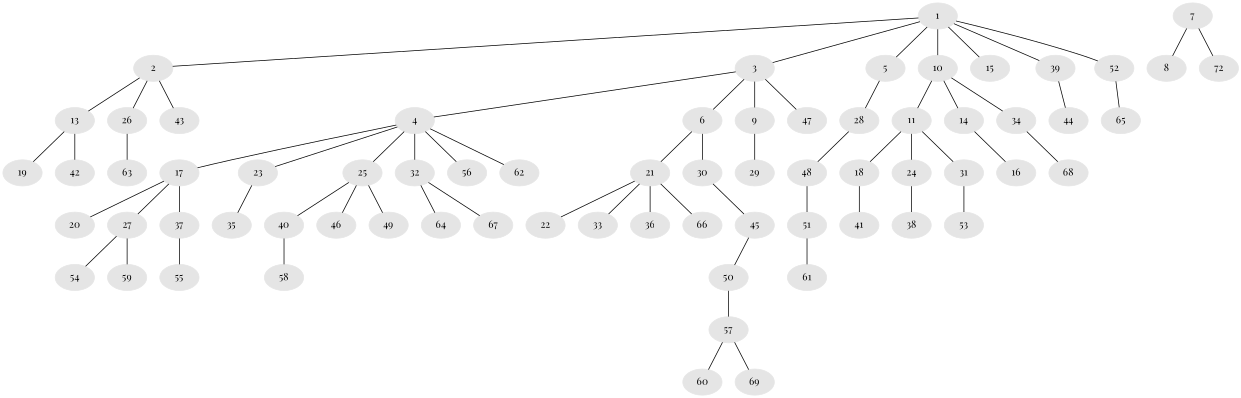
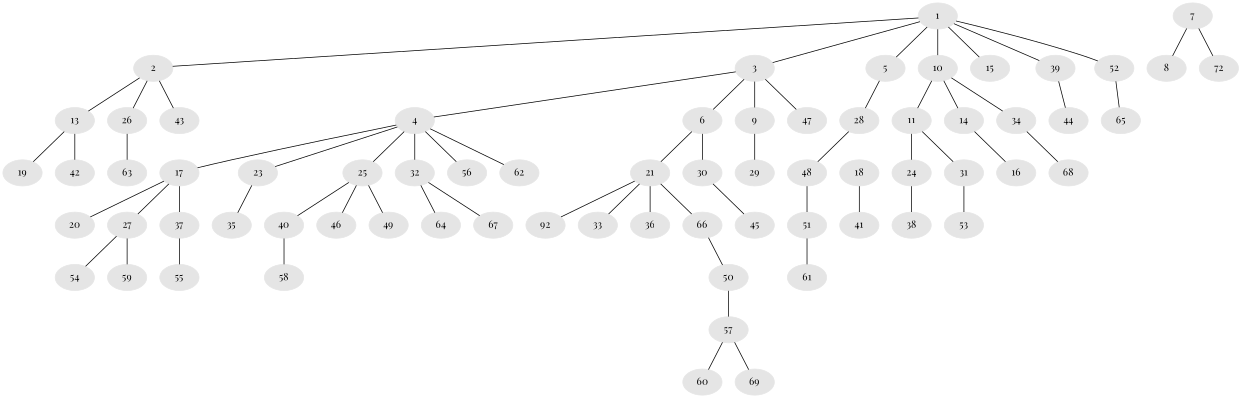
edge "11" -- "18": removed
node "22": label "22" -> "92"
edge "45" -- "50": now "66" -- "50"
